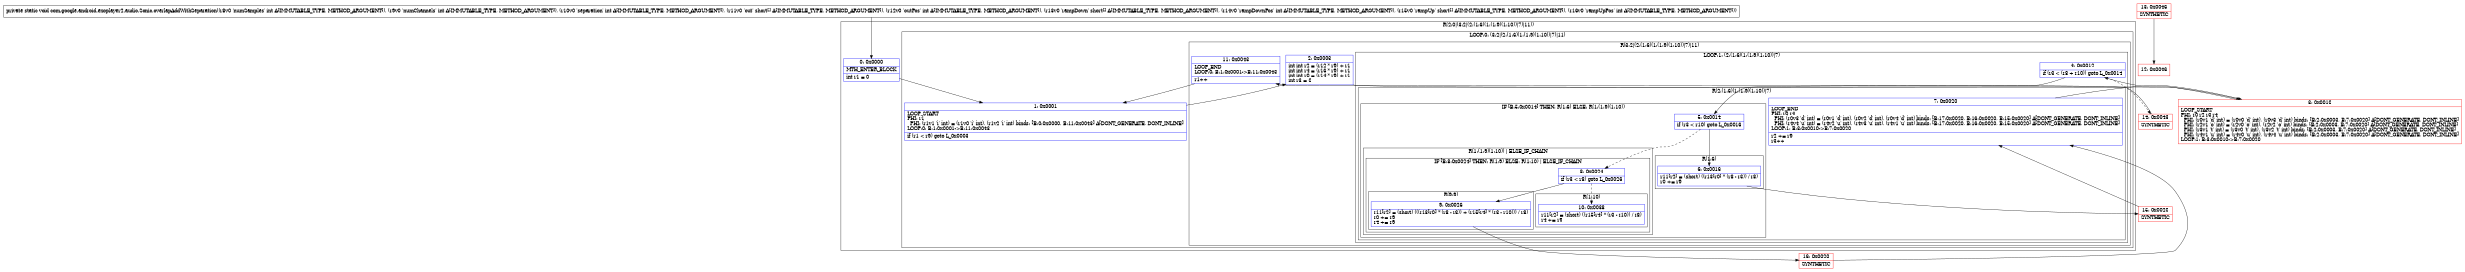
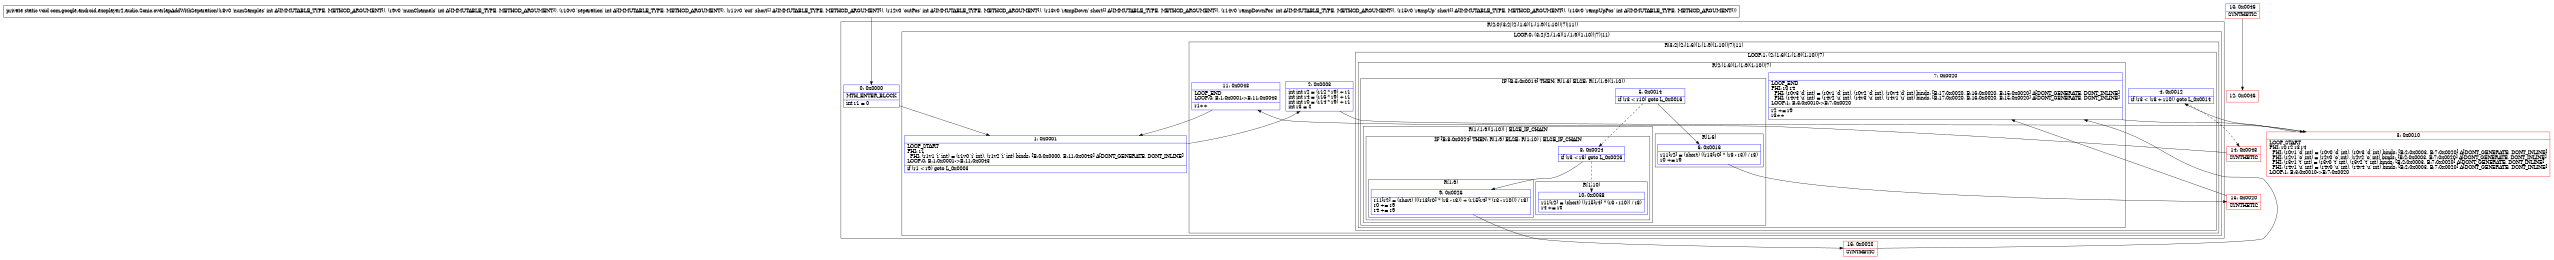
edge "4: 0x0012" -> "5: 0x0014": removed
cluster "R(9:9)": label "R(9:9)" -> "R(1:9)"
